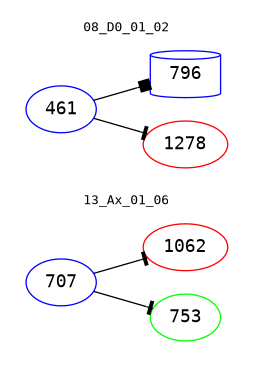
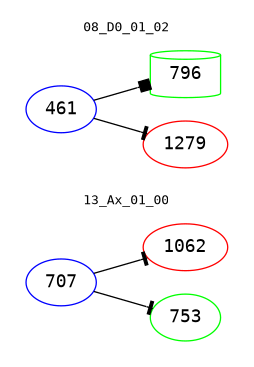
node "796": color blue -> green
node "1278": label "1278" -> "1279"
cluster "13_Ax_01_06": label "13_Ax_01_06" -> "13_Ax_01_00"
